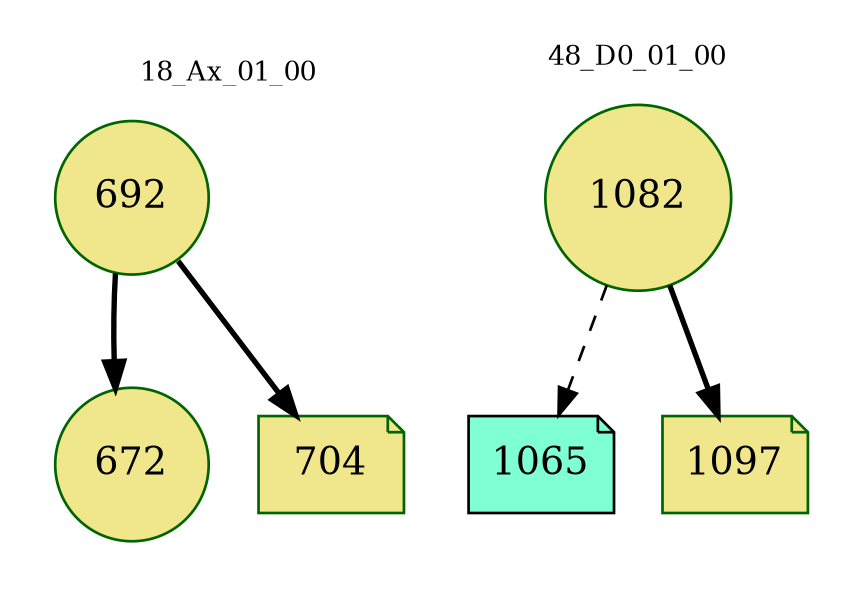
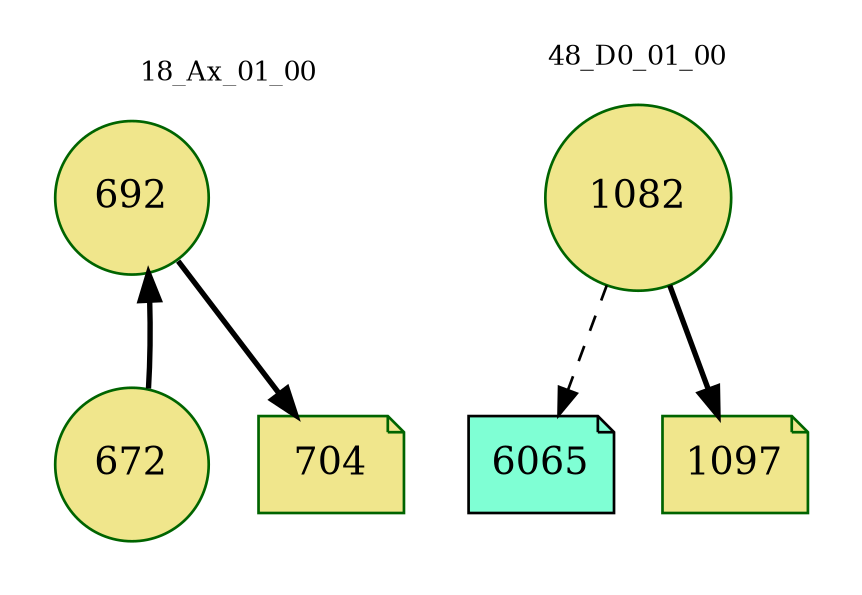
edge "692" -> "672": reversed
node "1065": label "1065" -> "6065"
